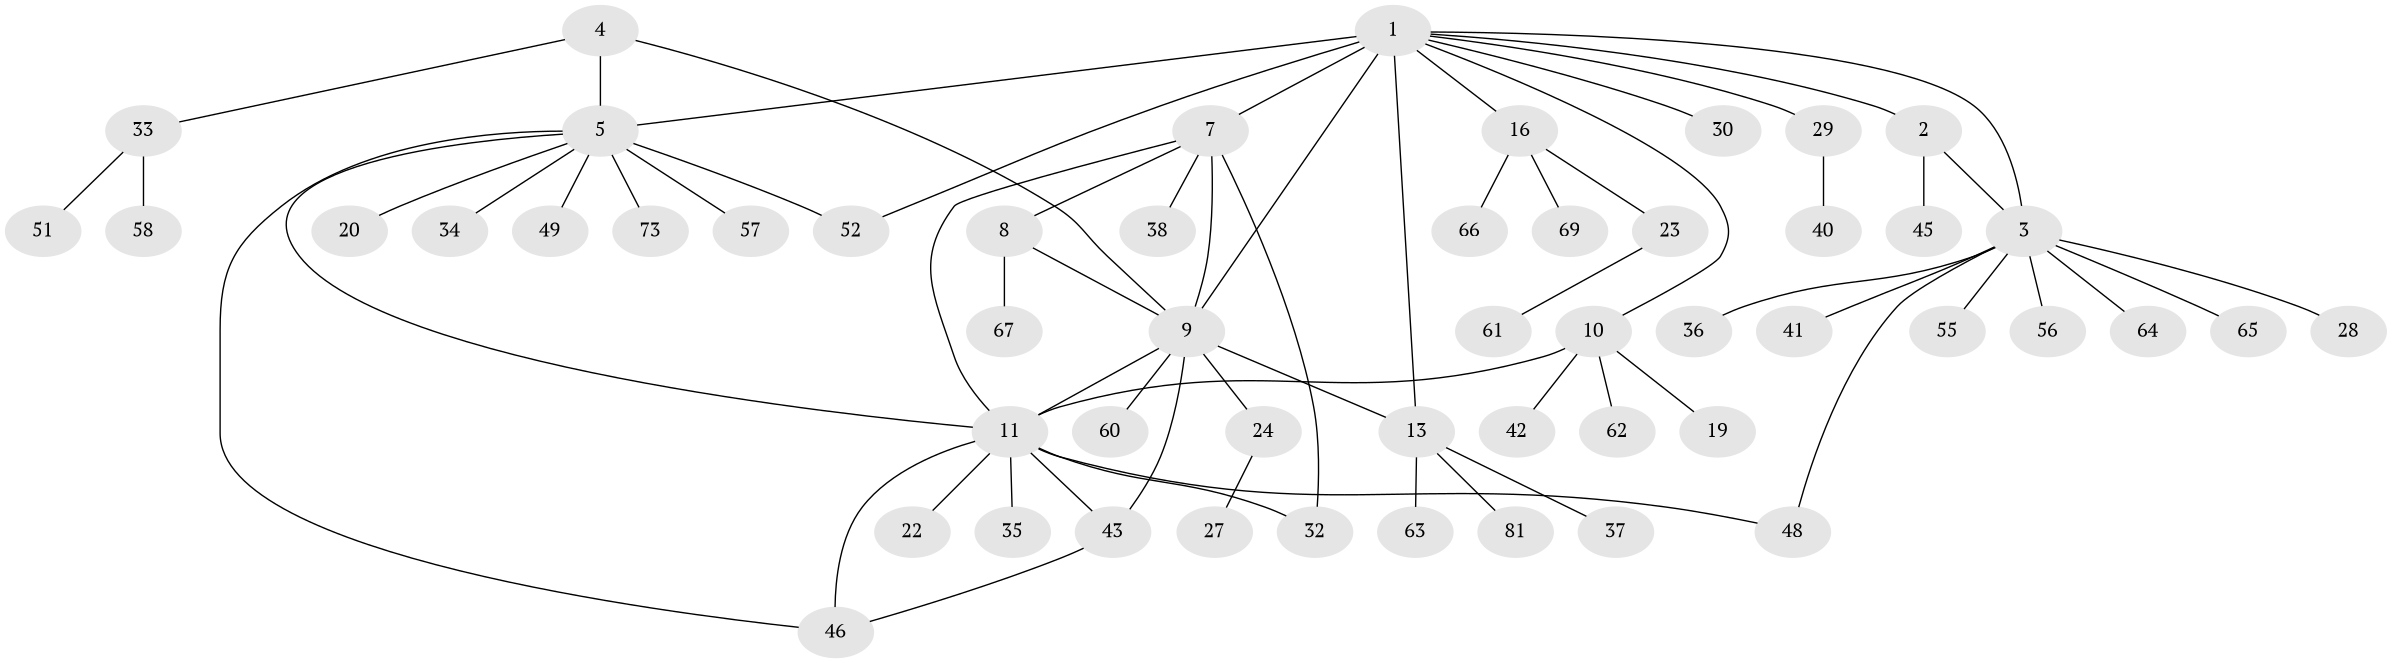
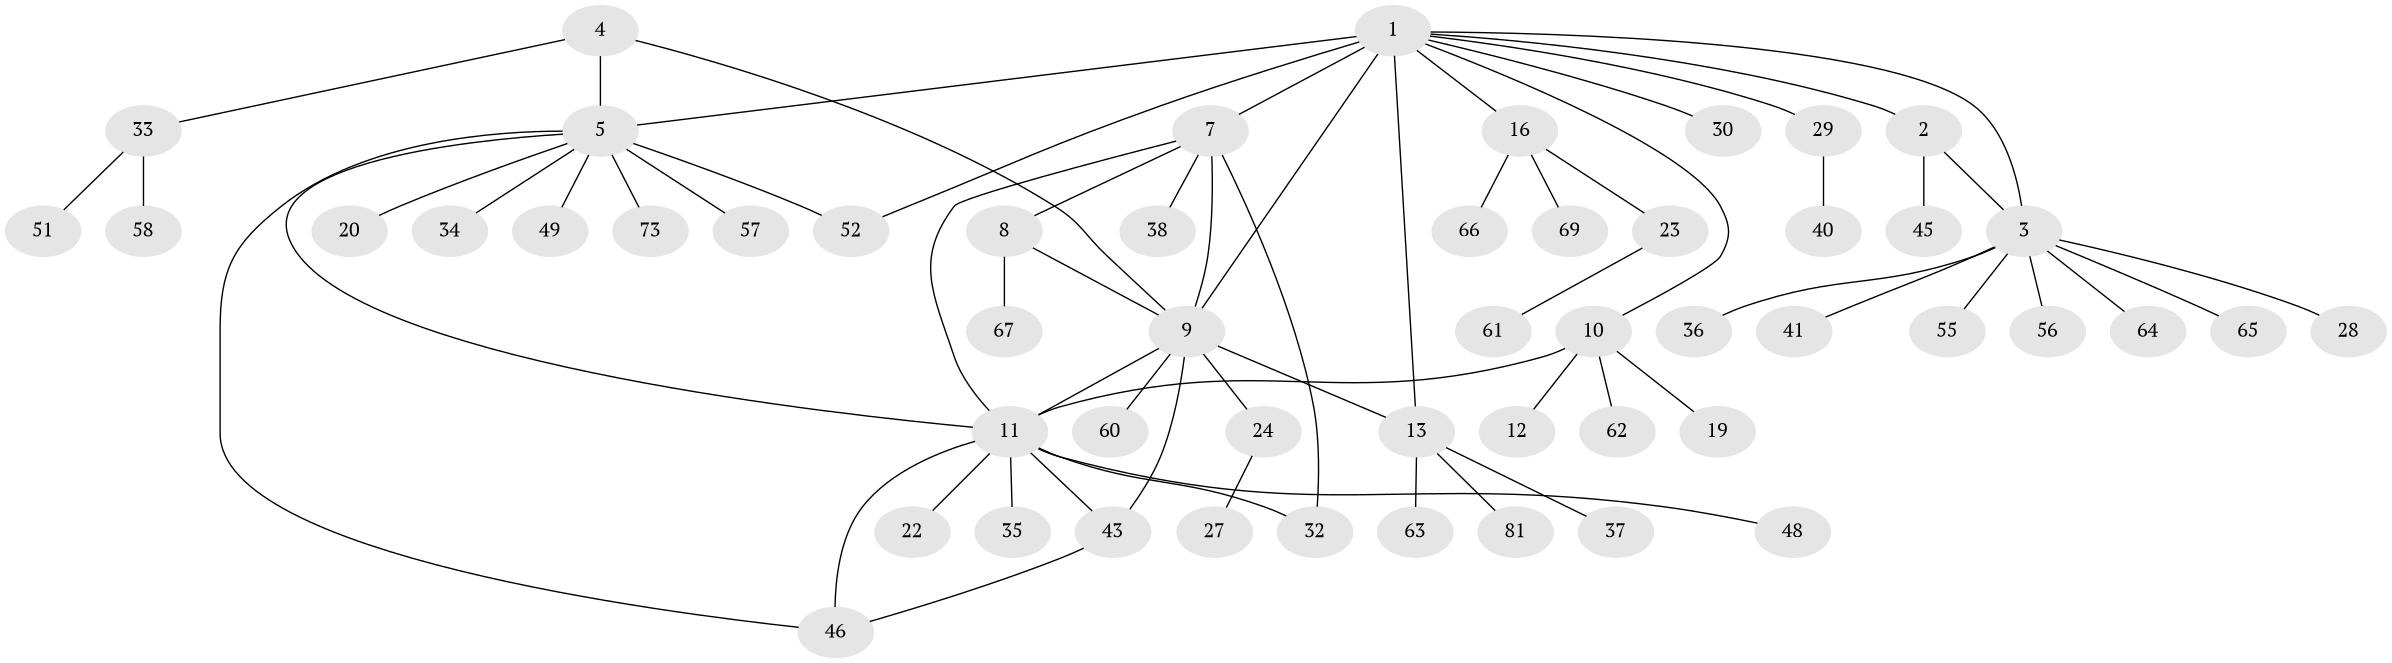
edge "3" -- "48": removed
node "42": label "42" -> "12"
